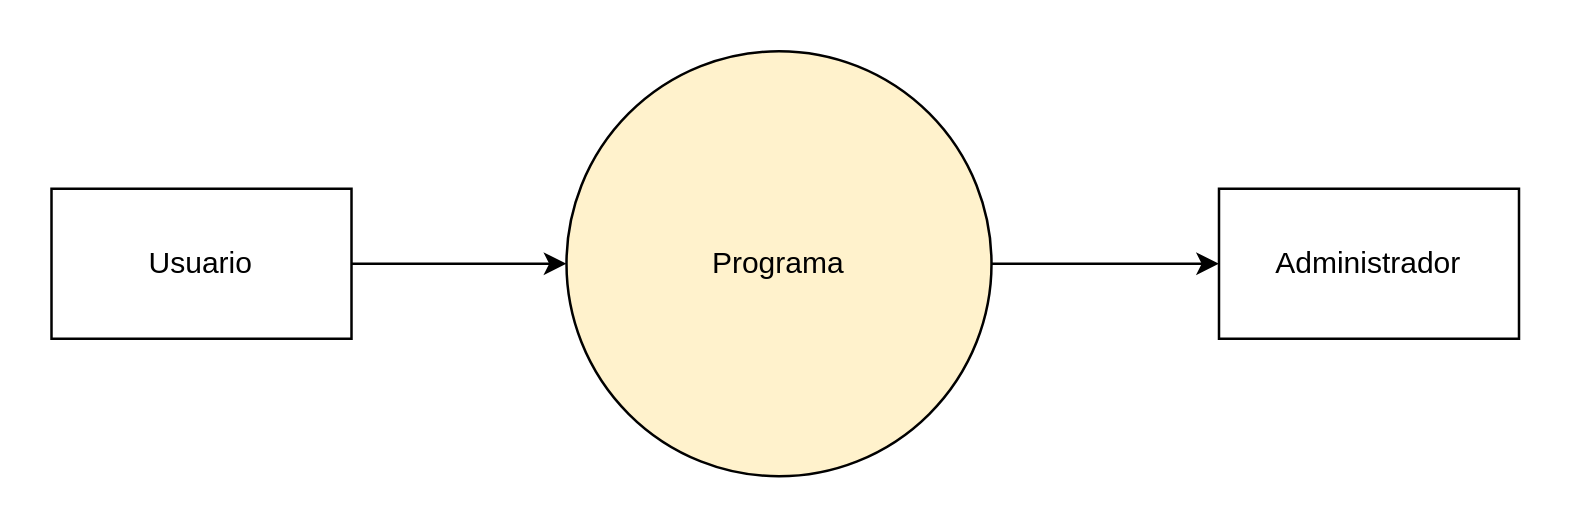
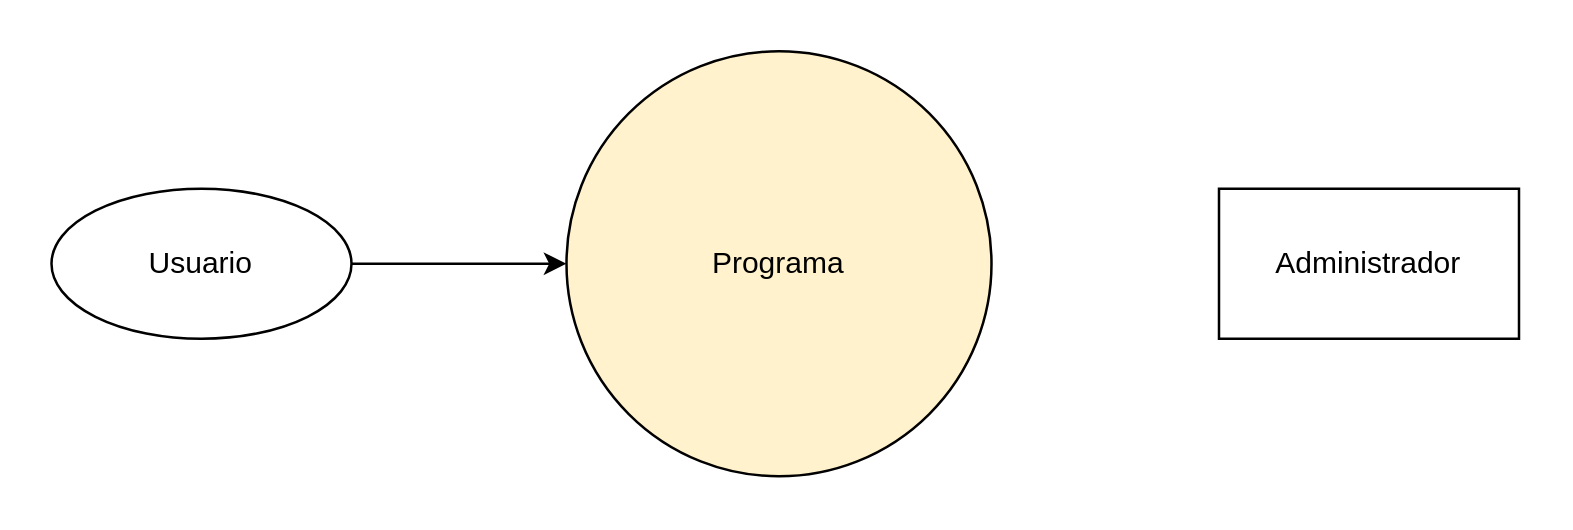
node "Usuario": shape rectangle -> ellipse
edge "Programa" -> "Administrador": removed
